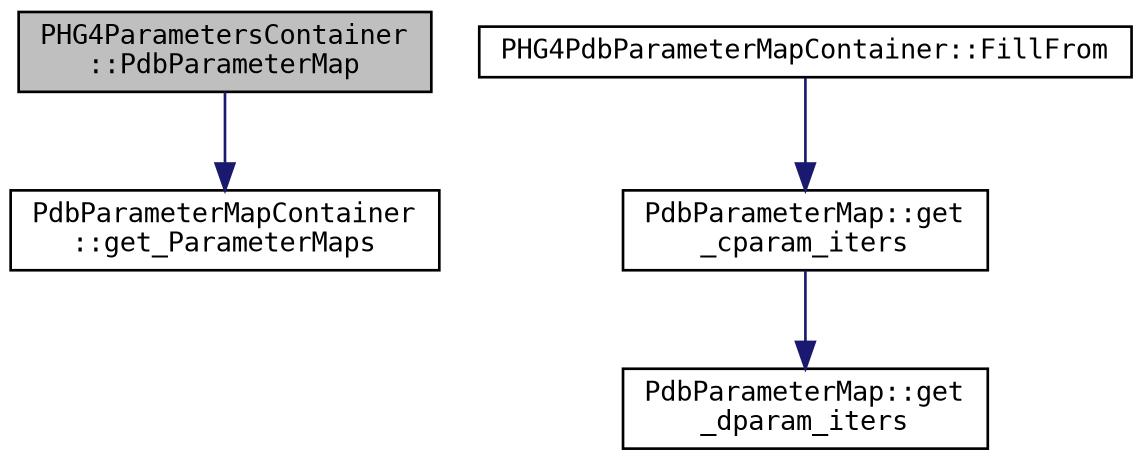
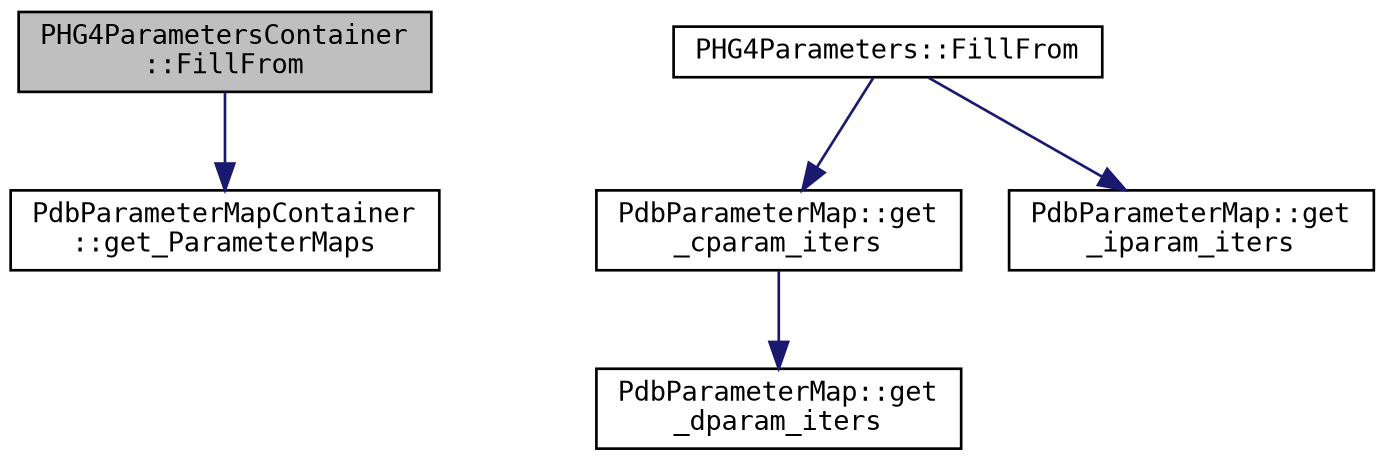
node "PHG4ParametersContainer ::PdbParameterMap": label "PHG4ParametersContainer ::PdbParameterMap" -> "PHG4ParametersContainer ::FillFrom"
node "PHG4PdbParameterMapContainer::FillFrom": label "PHG4PdbParameterMapContainer::FillFrom" -> "PHG4Parameters::FillFrom"
node "PdbParameterMap::get _iparam_iters": added
